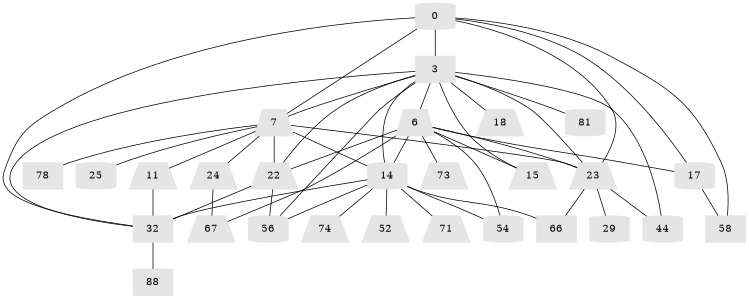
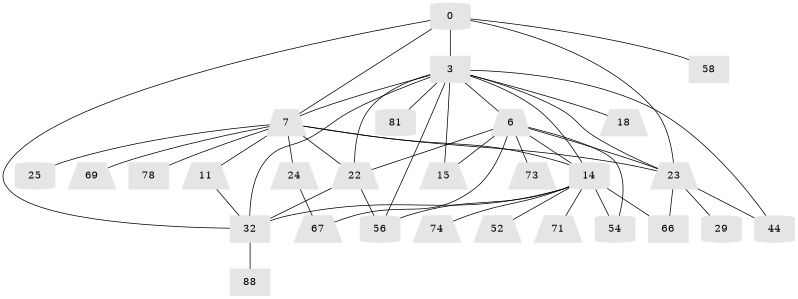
node "69": added
node "17": removed
